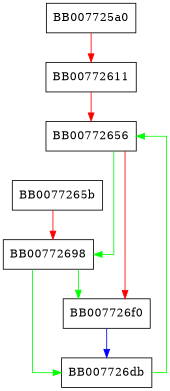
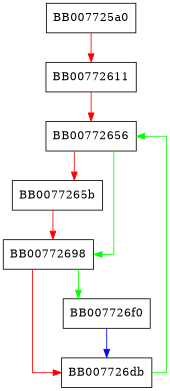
edge "BB00772656" -> "BB007726f0": now "BB00772656" -> "BB0077265b"
edge "BB00772698" -> "BB007726db": color green -> red
